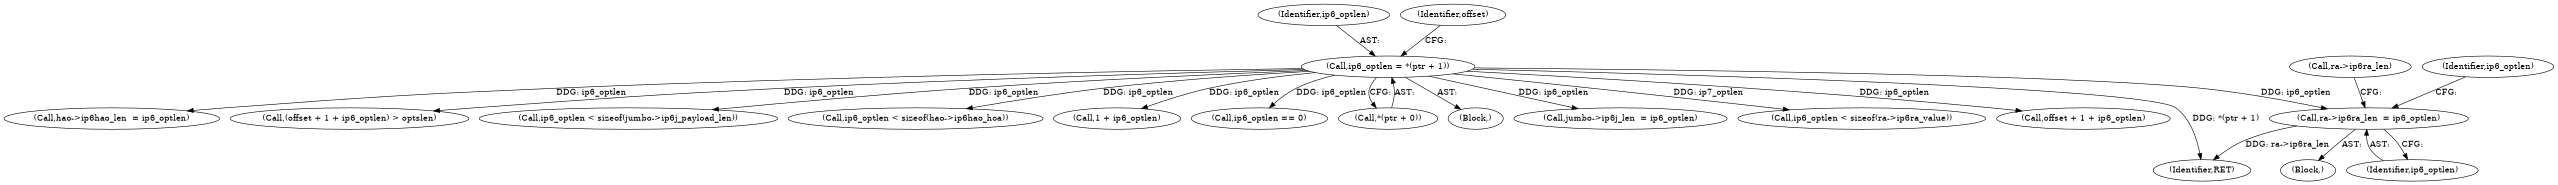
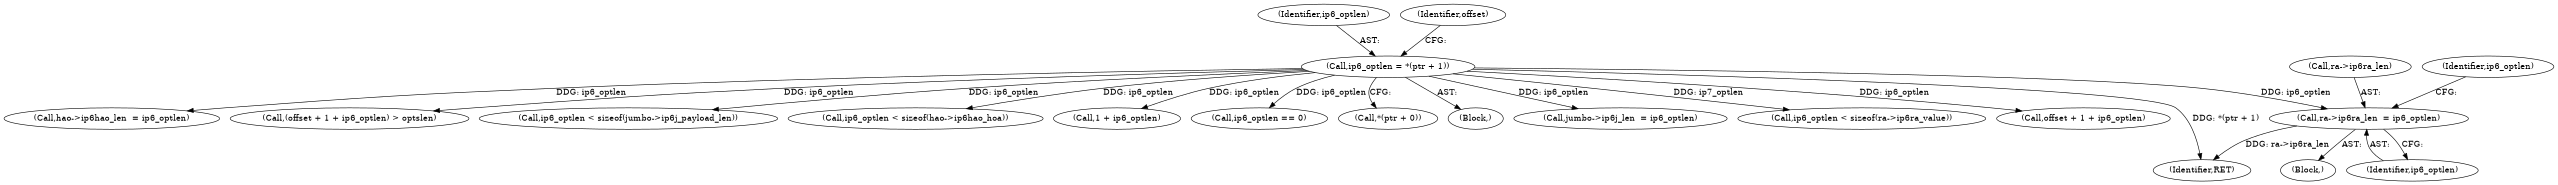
edge "(Call,ra->ip6ra_len)" -> "(Call,ra->ip6ra_len  = ip6_optlen)": label "CFG: " -> "AST: "
edge "(Call,*(ptr + 0))" -> "(Call,ip6_optlen = *(ptr + 1))": removed, label "AST:"
